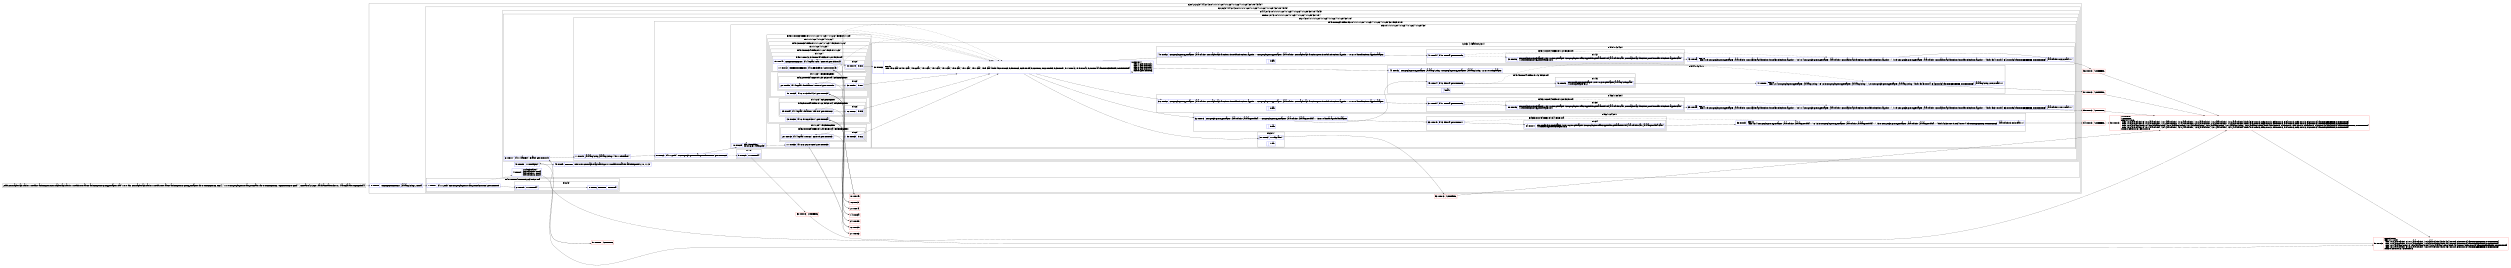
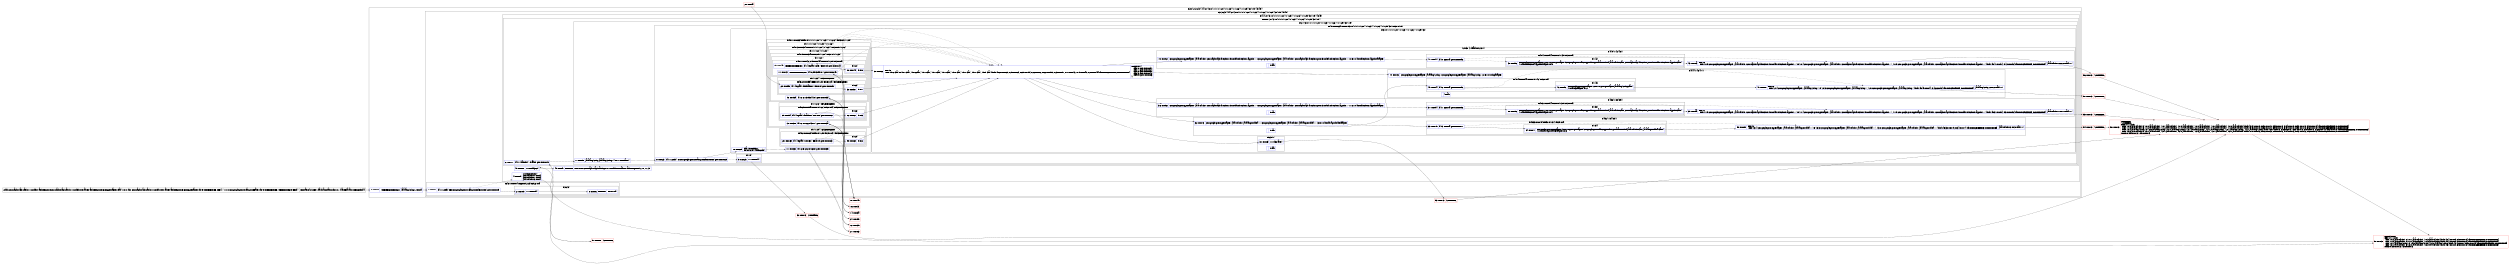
edge "15: 0x003d" -> "21: 0x004f": now "15: 0x003d" -> "18: 0x0045"
